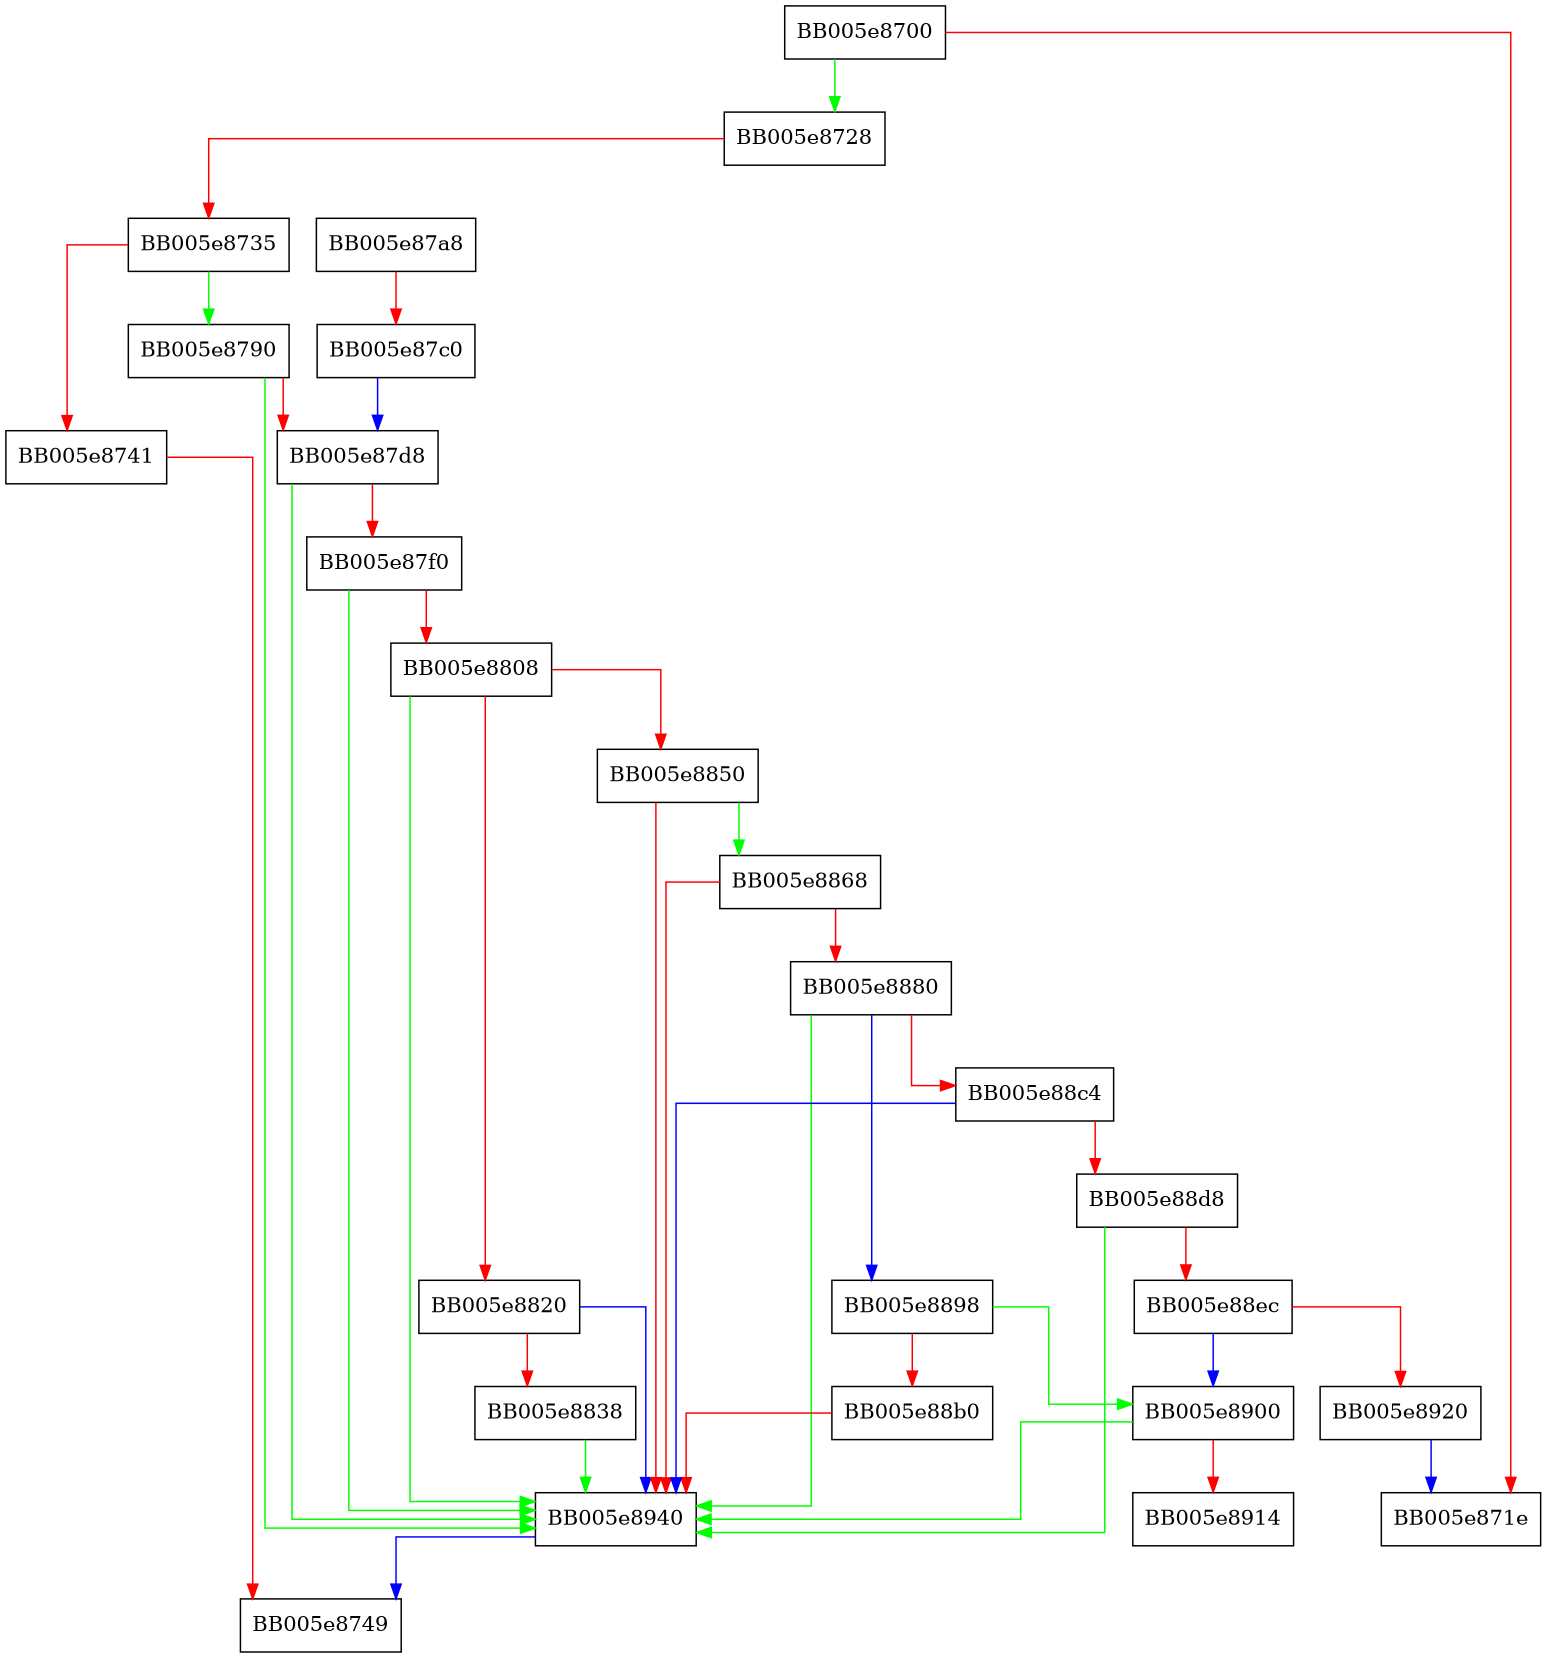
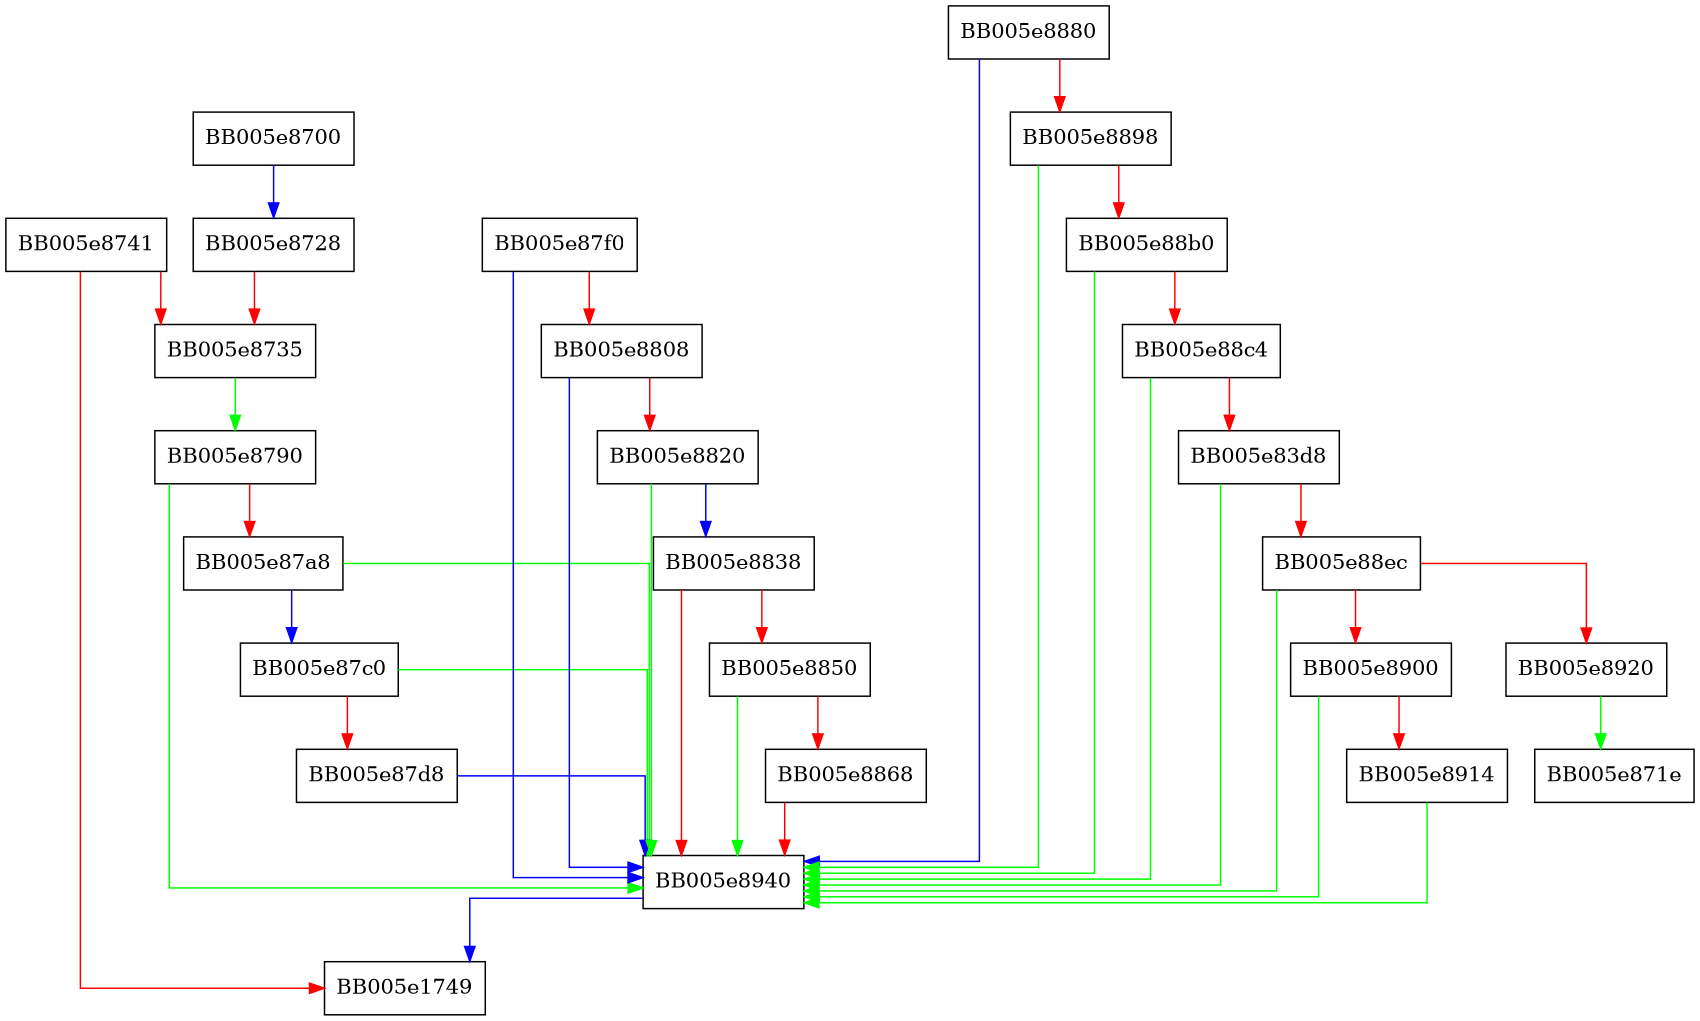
edge "BB005e8700" -> "BB005e8728": color green -> blue
edge "BB005e87a8" -> "BB005e87c0": color red -> blue
edge "BB005e8735" -> "BB005e8741": reversed
edge "BB005e8790" -> "BB005e87d8": now "BB005e8790" -> "BB005e87a8"
edge "BB005e87c0" -> "BB005e87d8": color blue -> red
edge "BB005e8700" -> "BB005e871e": removed
edge "BB005e87d8" -> "BB005e87f0": removed
edge "BB005e87a8" -> "BB005e8940": added
edge "BB005e87c0" -> "BB005e8940": added
edge "BB005e8808" -> "BB005e8850": now "BB005e8838" -> "BB005e8850"
edge "BB005e8850" -> "BB005e8868": color green -> red
edge "BB005e88ec" -> "BB005e8940": added
edge "BB005e8914" -> "BB005e8940": added
edge "BB005e8868" -> "BB005e8880": removed
edge "BB005e8880" -> "BB005e88c4": now "BB005e88b0" -> "BB005e88c4"
edge "BB005e87d8" -> "BB005e8940": color green -> blue
edge "BB005e87f0" -> "BB005e8940": color green -> blue
edge "BB005e8850" -> "BB005e8940": color red -> green
edge "BB005e8880" -> "BB005e8898": color blue -> red
edge "BB005e88c4" -> "BB005e8940": color blue -> green
edge "BB005e8808" -> "BB005e8940": color green -> blue
node "BB005e88d8": label "BB005e88d8" -> "BB005e83d8"
edge "BB005e8880" -> "BB005e8940": color green -> blue
edge "BB005e8820" -> "BB005e8838": color red -> blue
edge "BB005e88ec" -> "BB005e8900": color blue -> red
edge "BB005e8820" -> "BB005e8940": color blue -> green
edge "BB005e8898" -> "BB005e8900": now "BB005e8898" -> "BB005e8940"
edge "BB005e88b0" -> "BB005e8940": color red -> green
edge "BB005e8838" -> "BB005e8940": color green -> red
edge "BB005e8920" -> "BB005e871e": color blue -> green
node "BB005e8749": label "BB005e8749" -> "BB005e1749"
